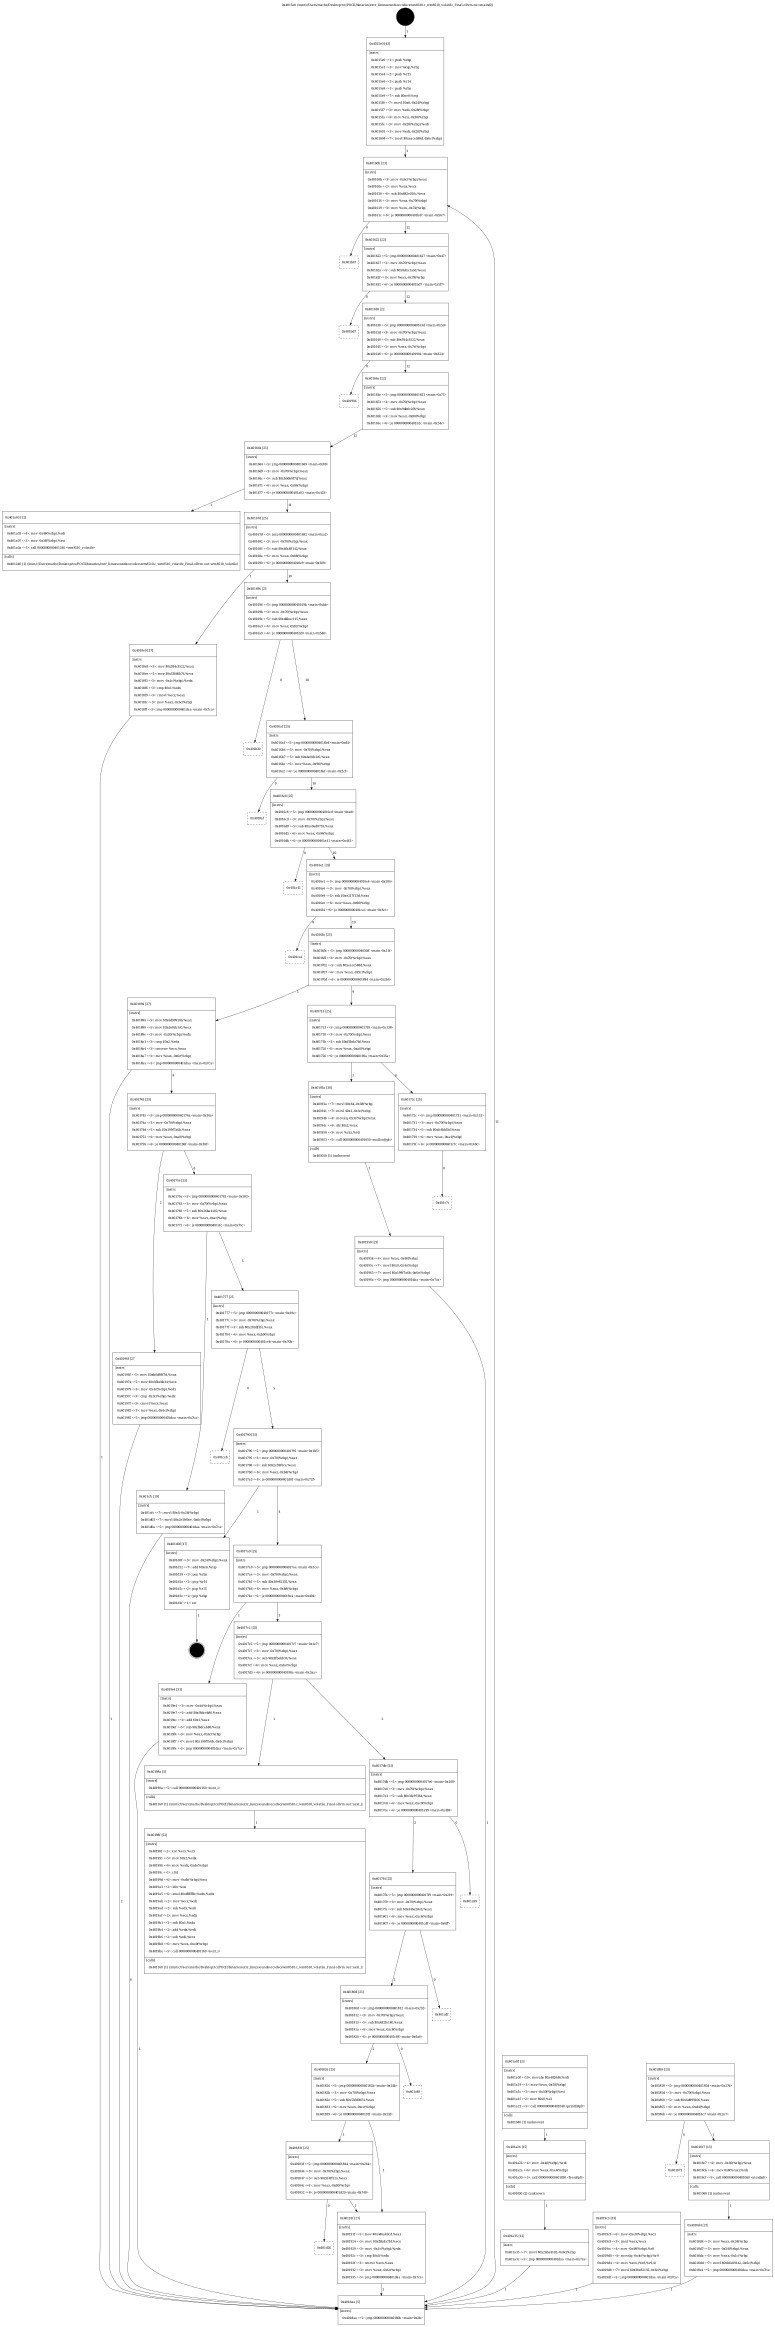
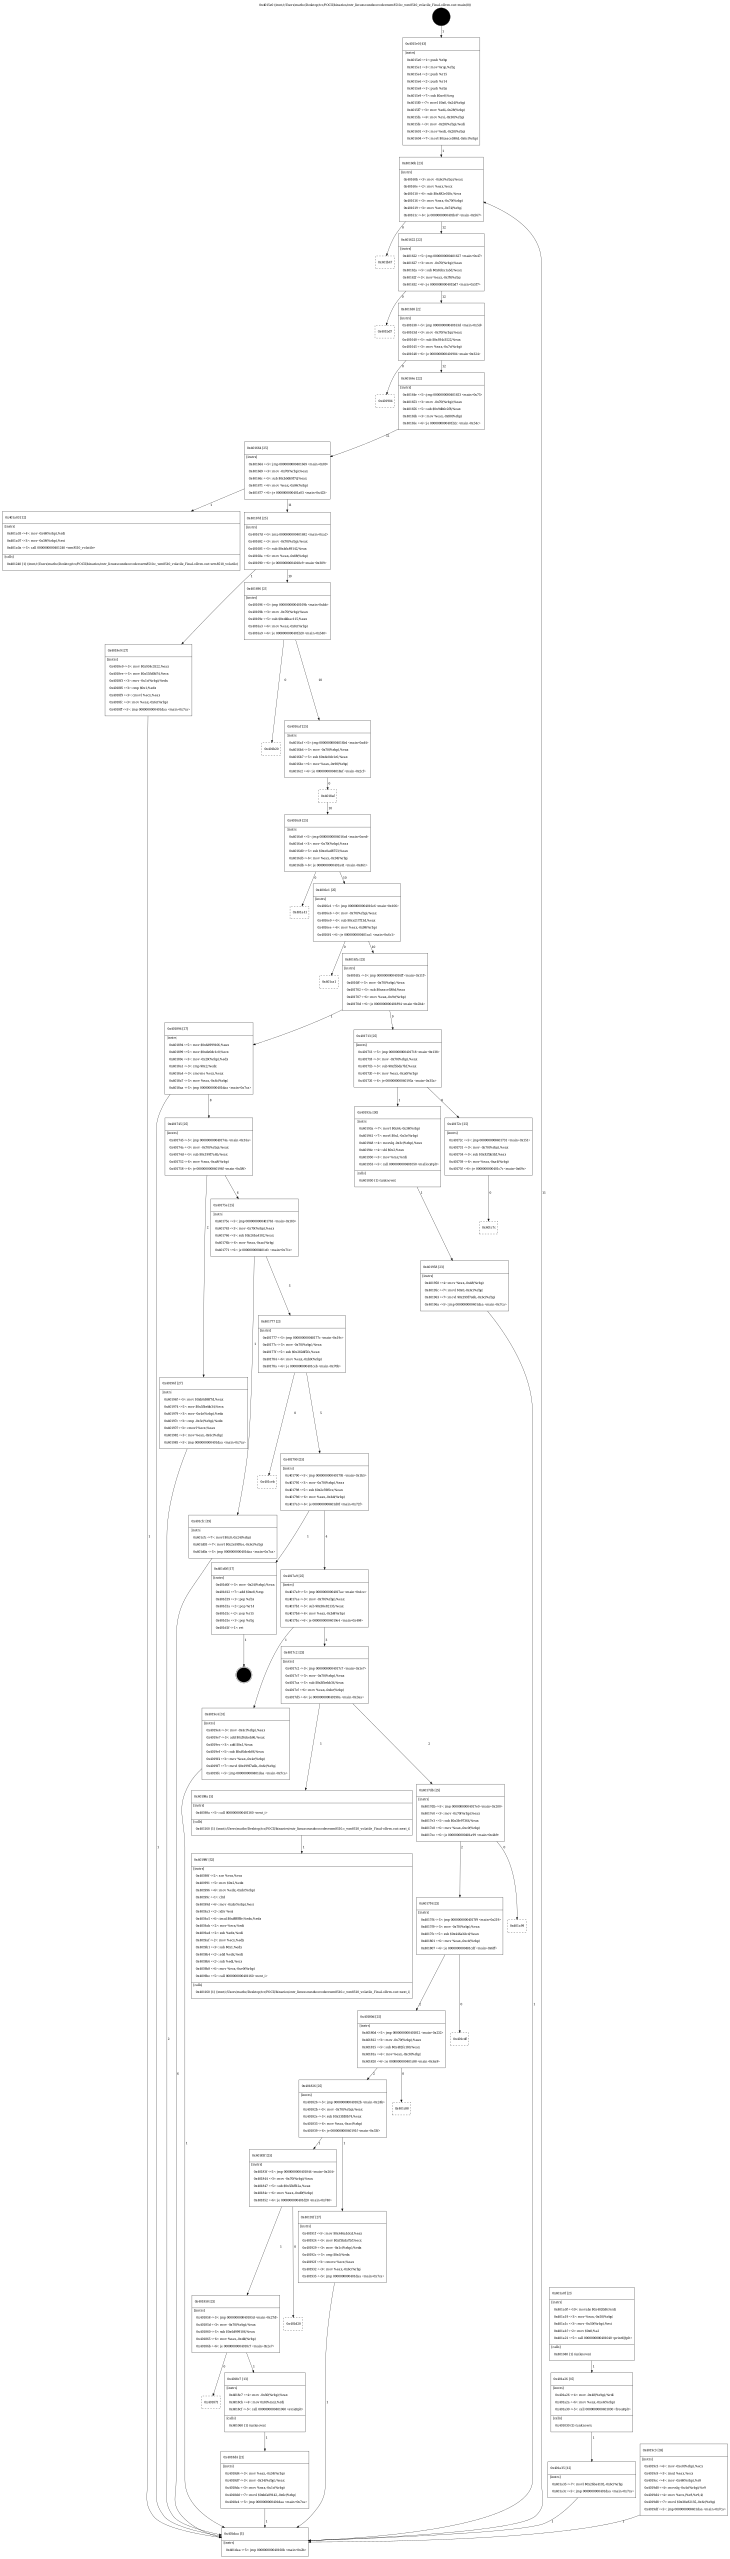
edge "0x4016af [25]" -> "0x4016c8 [25]": now "0x4018af" -> "0x4016c8 [25]"
edge "0x40183f [25]" -> "0x40191f [27]": now "0x40183f [25]" -> "0x401858 [25]"
